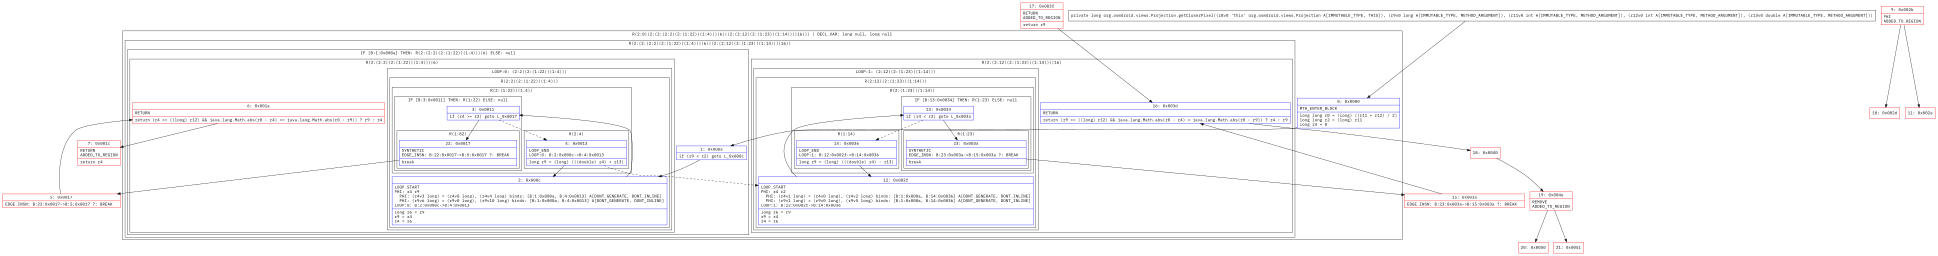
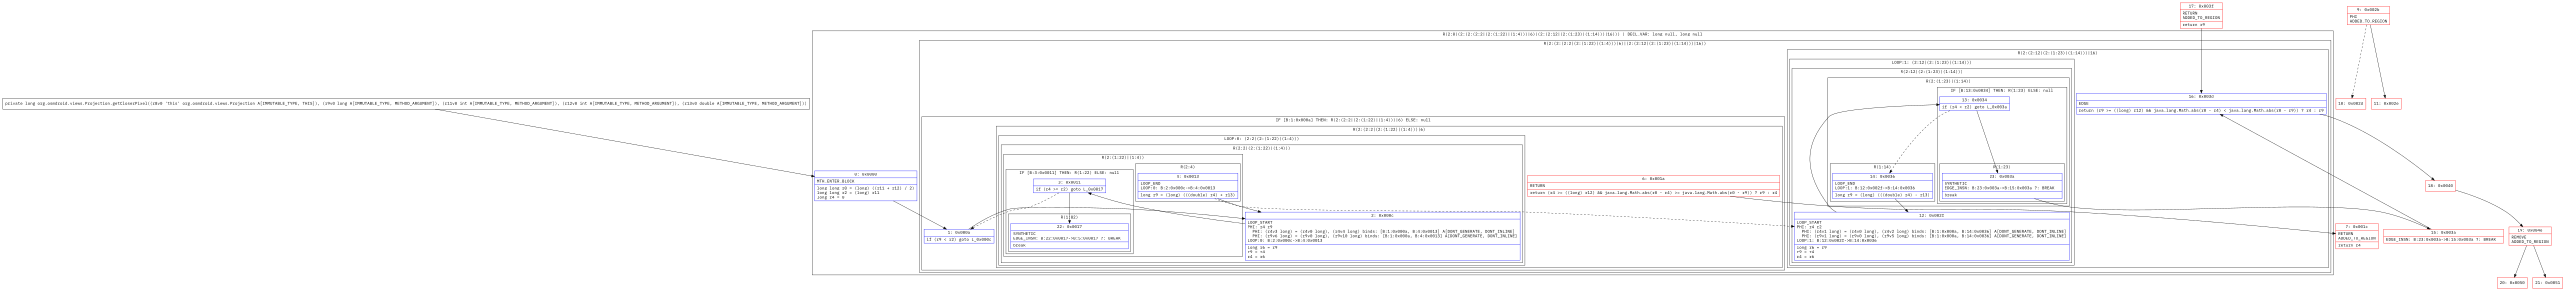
edge "9: 0x002b" -> "10: 0x002d": style solid -> dashed
node "16: 0x003d": text "RETURN" -> "EDGE"
edge "3: 0x0011" -> "4: 0x0013": now "3: 0x0011" -> "1: 0x000a"
node "5: 0x0017": removed
